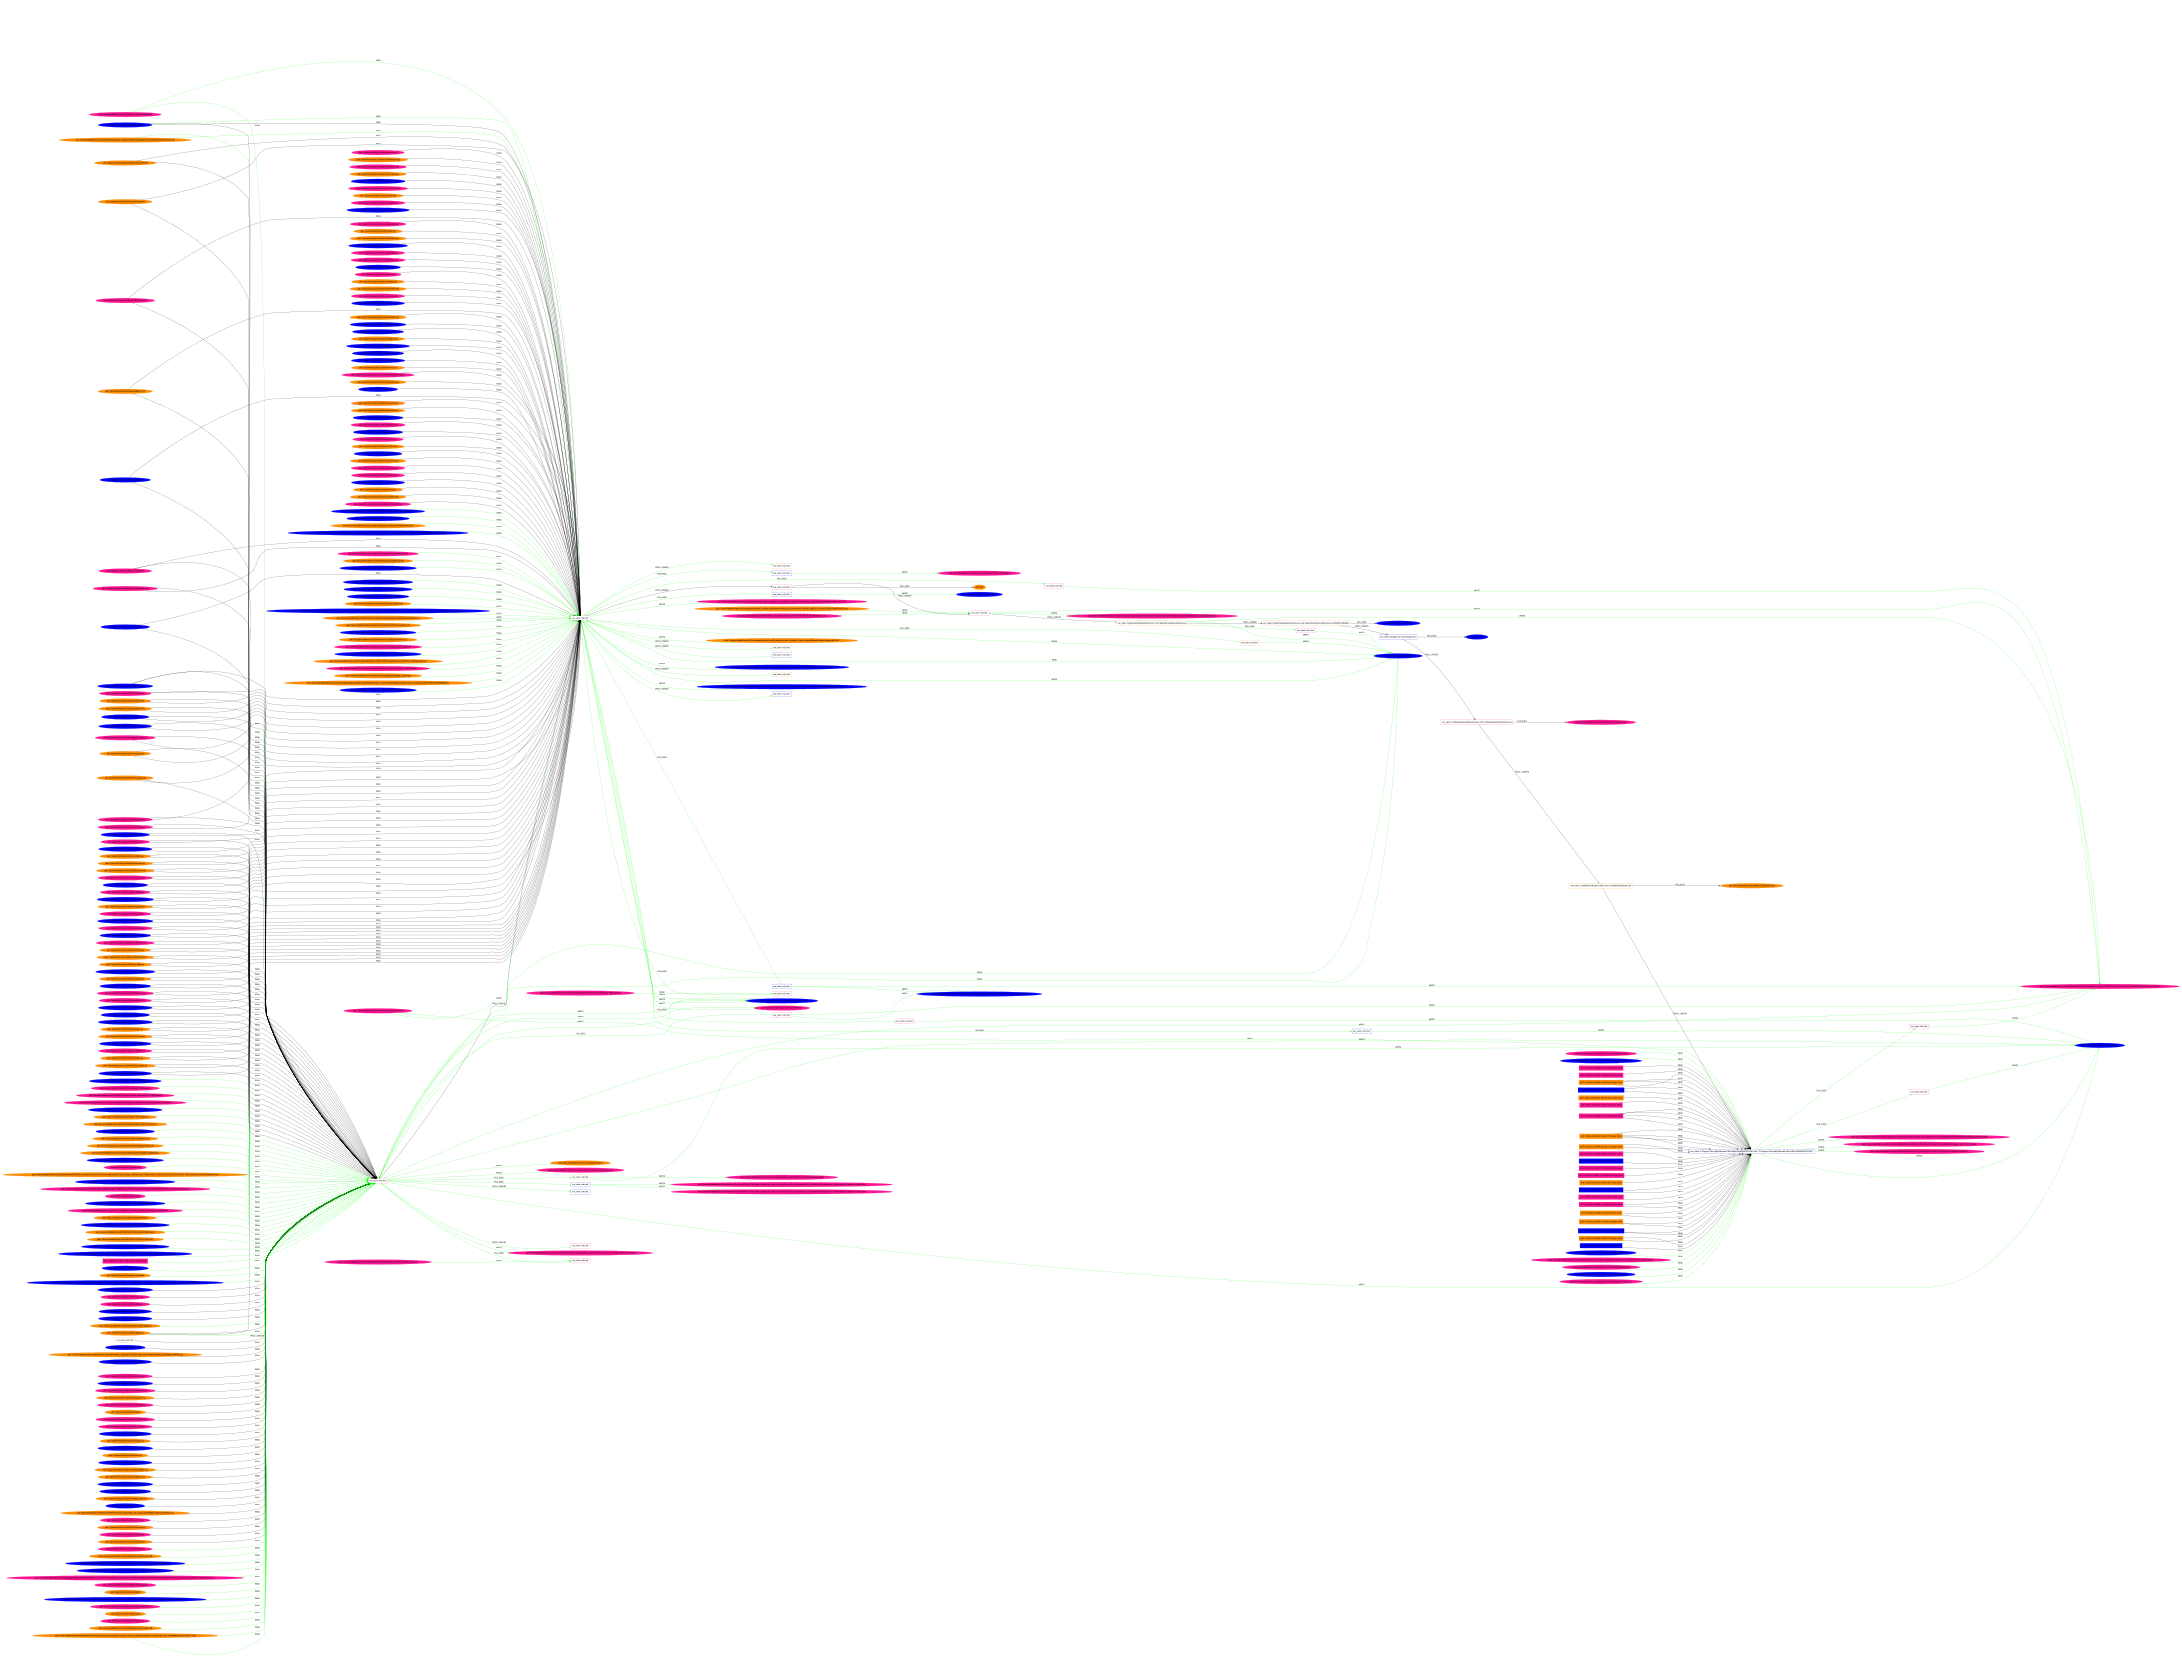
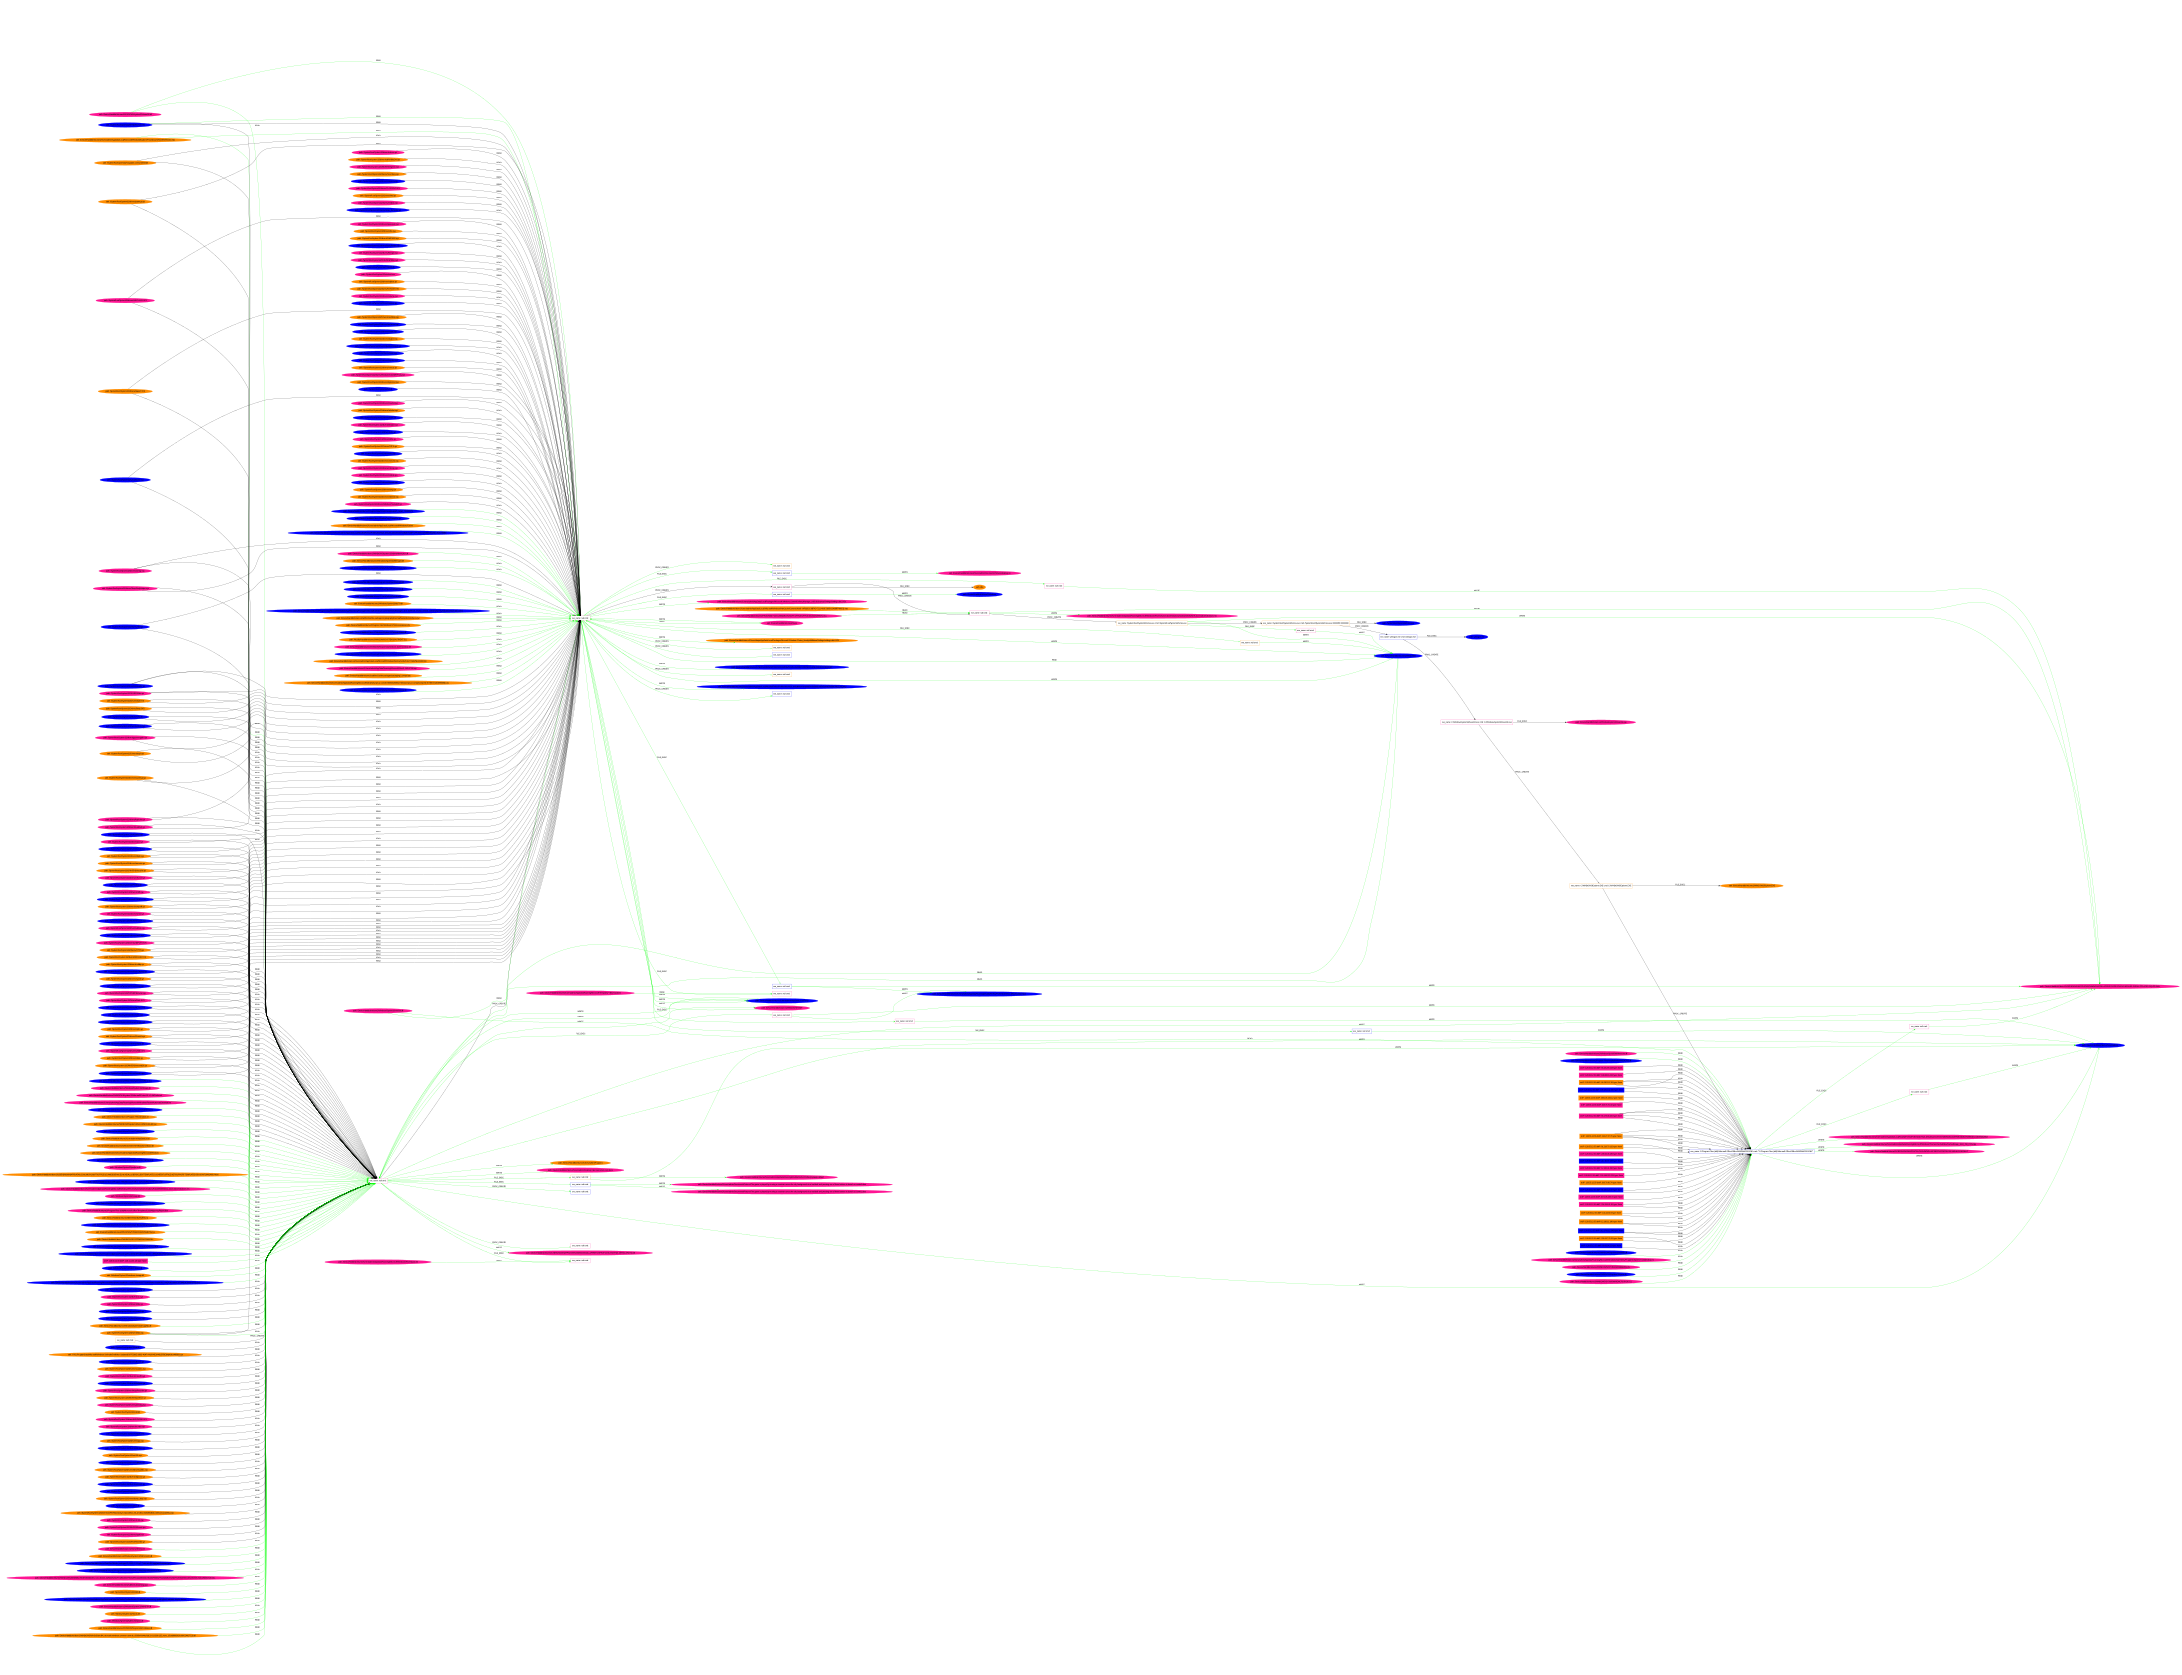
node "path: /SystemRoot/System32/drivers/mouhid.sys": fillcolor darkorange -> deeppink
node "path: /Device/HarddiskVolume2/Users": added
node "path: /SystemRoot/System32/drivers/mouclass.sys": added
node "path: /SystemRoot/System32/DRIVERS/fvevol.sys": fillcolor darkorange -> deeppink
